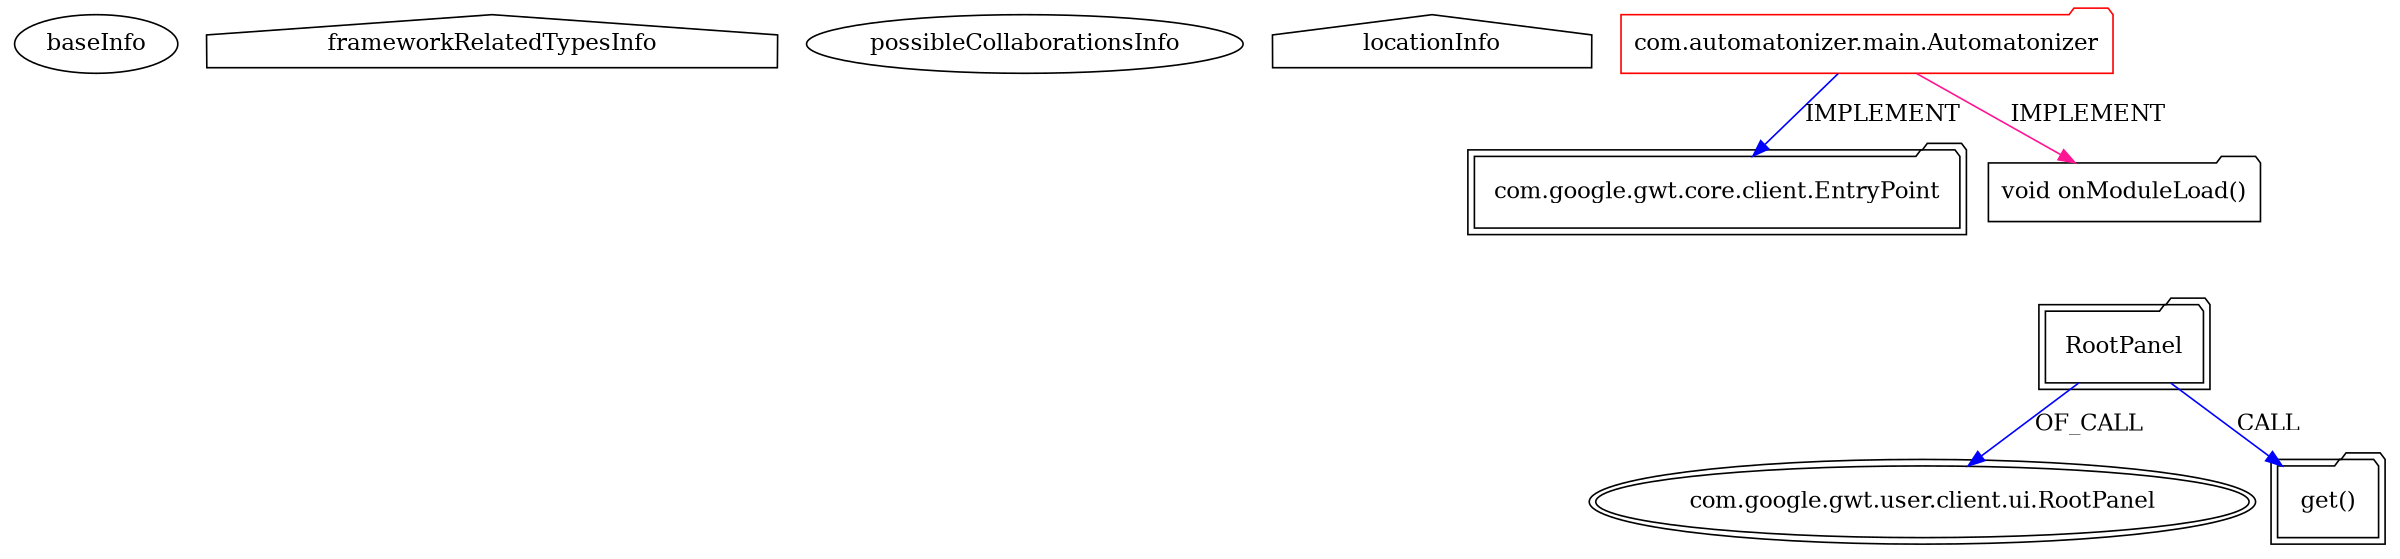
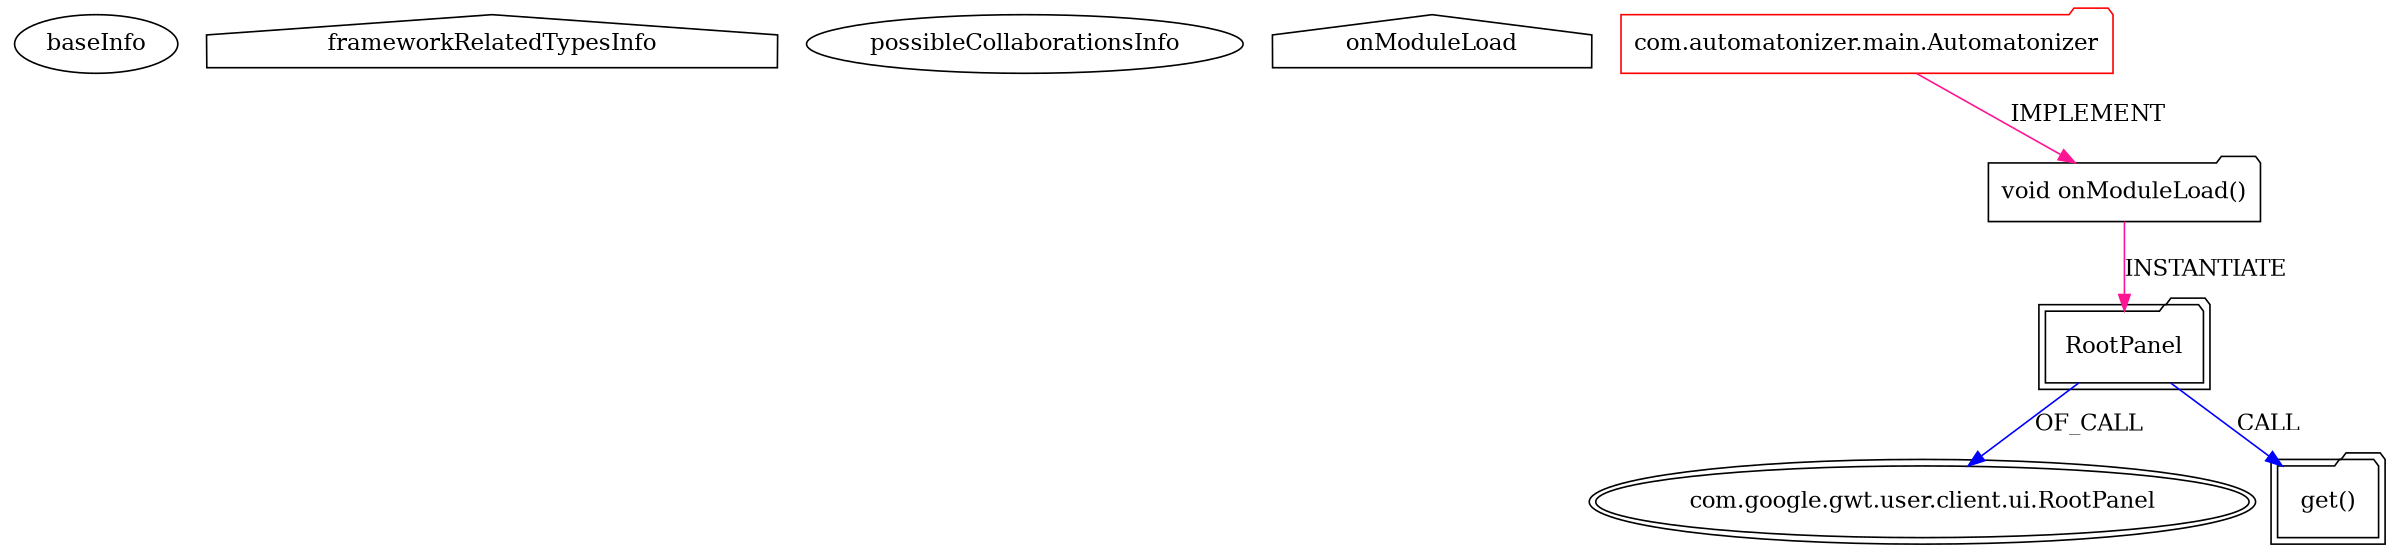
node "locationInfo": label "locationInfo" -> "onModuleLoad"
node "com.google.gwt.core.client.EntryPoint": removed
edge "void onModuleLoad()" -> "RootPanel": added, label "INSTANTIATE"
